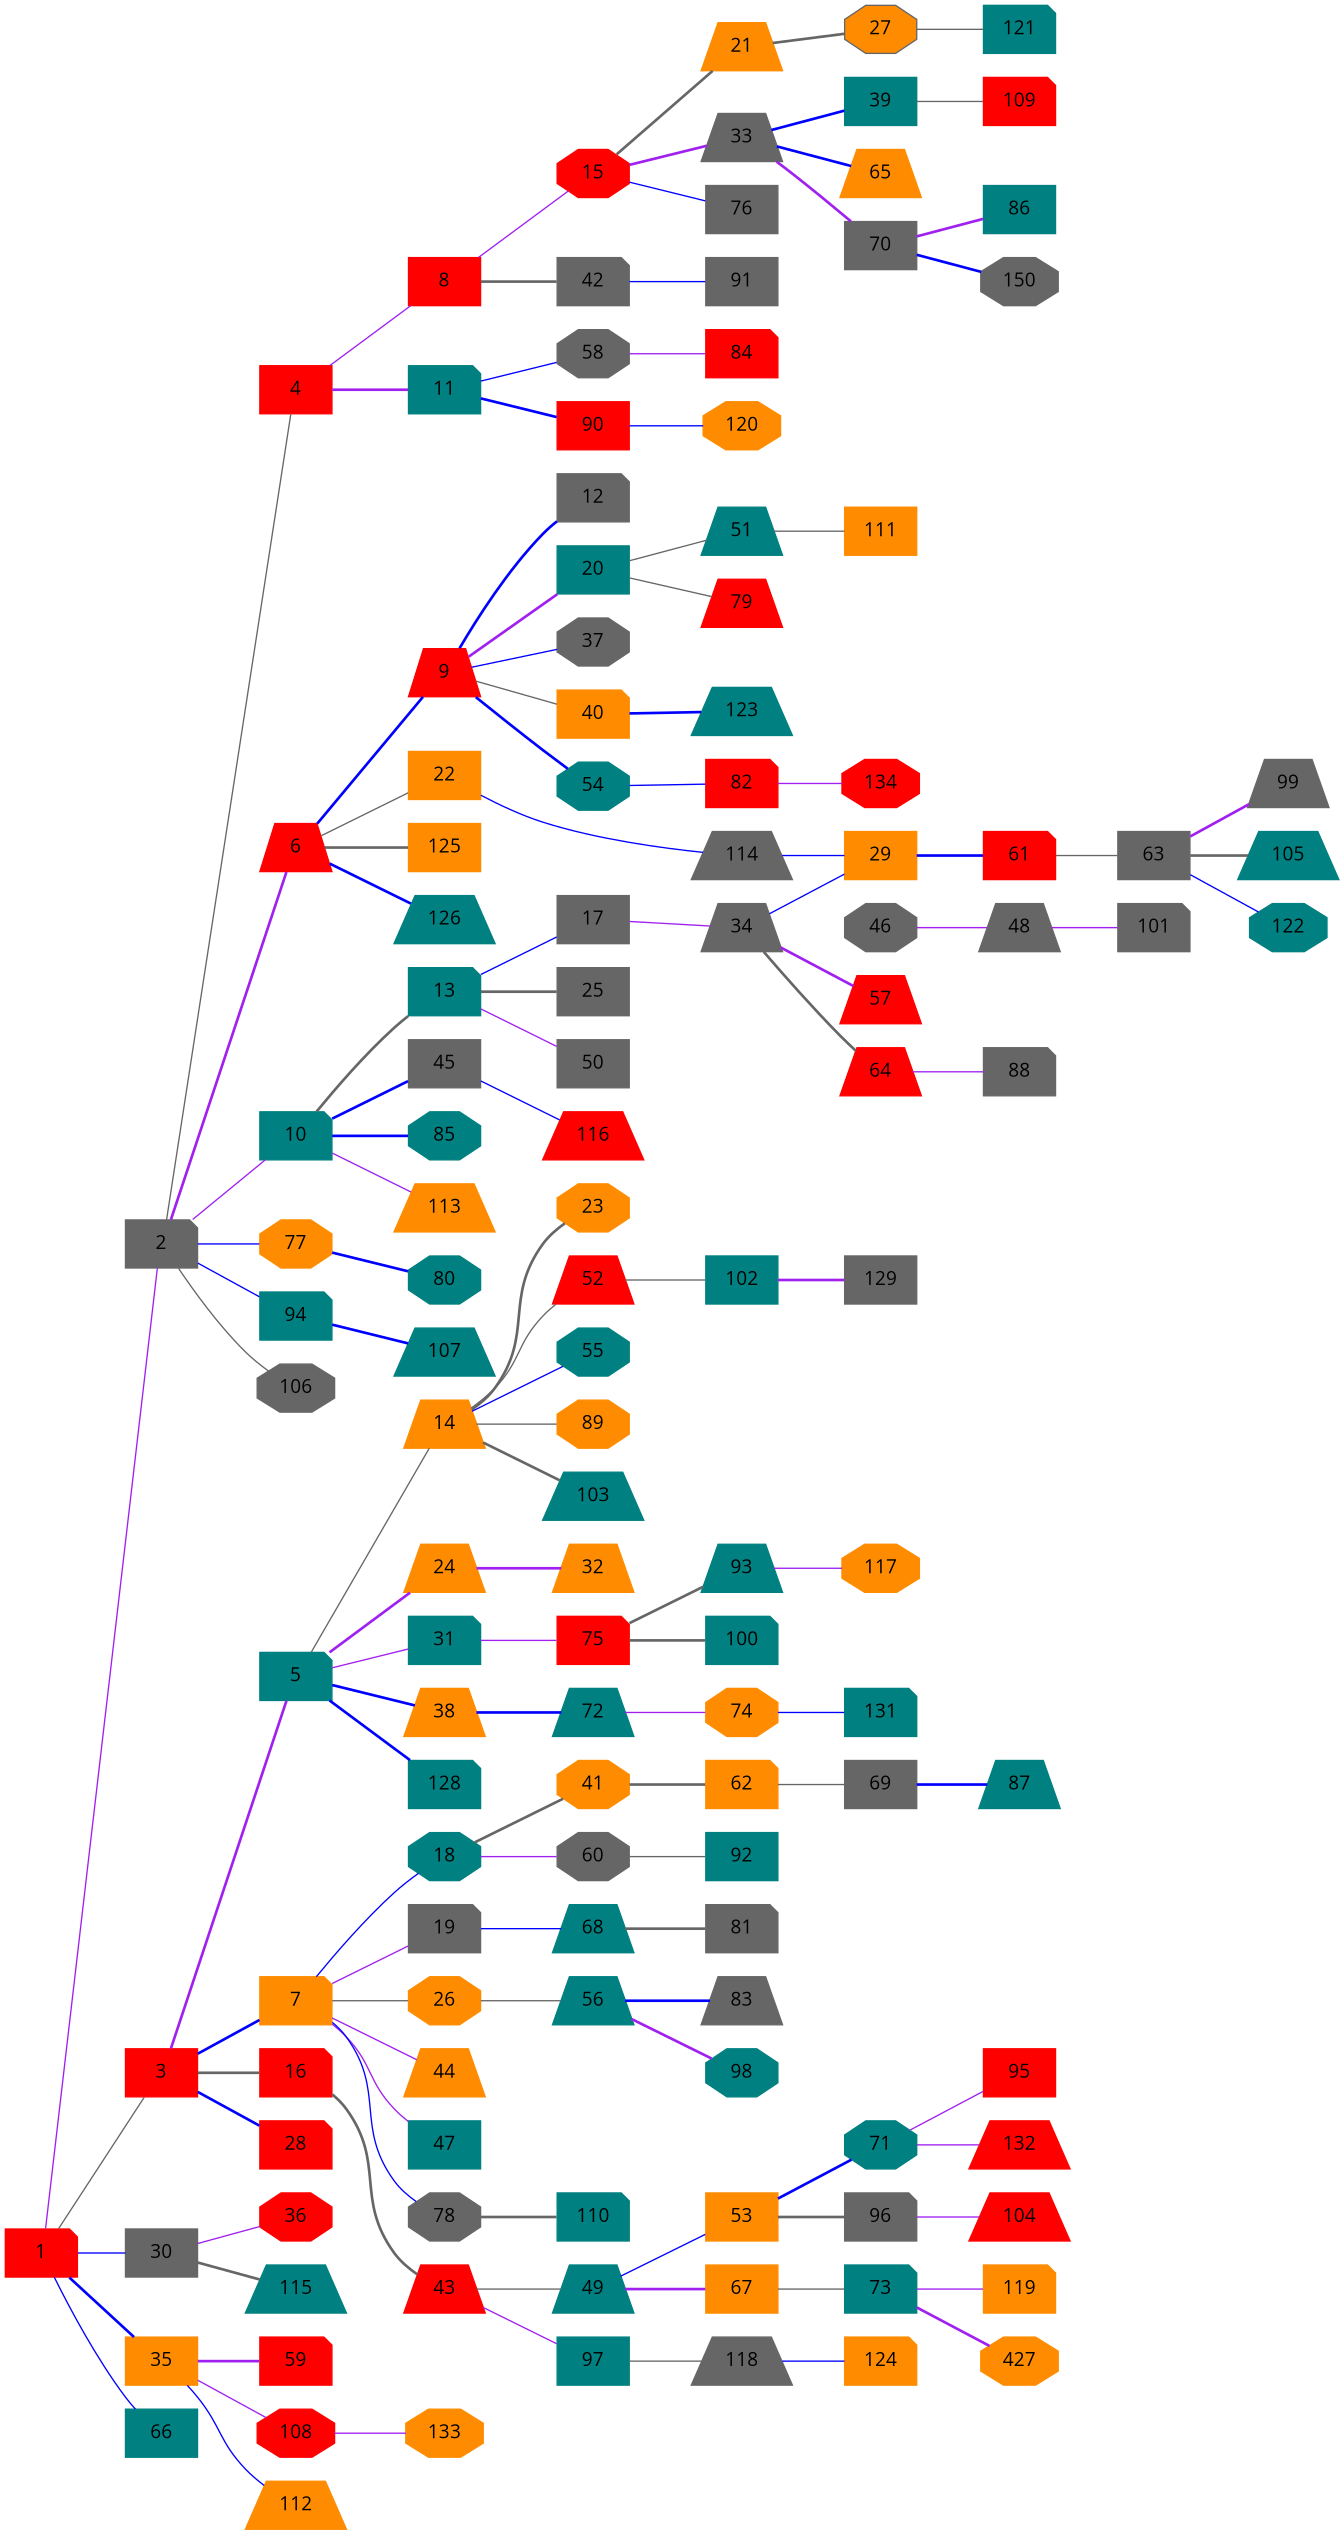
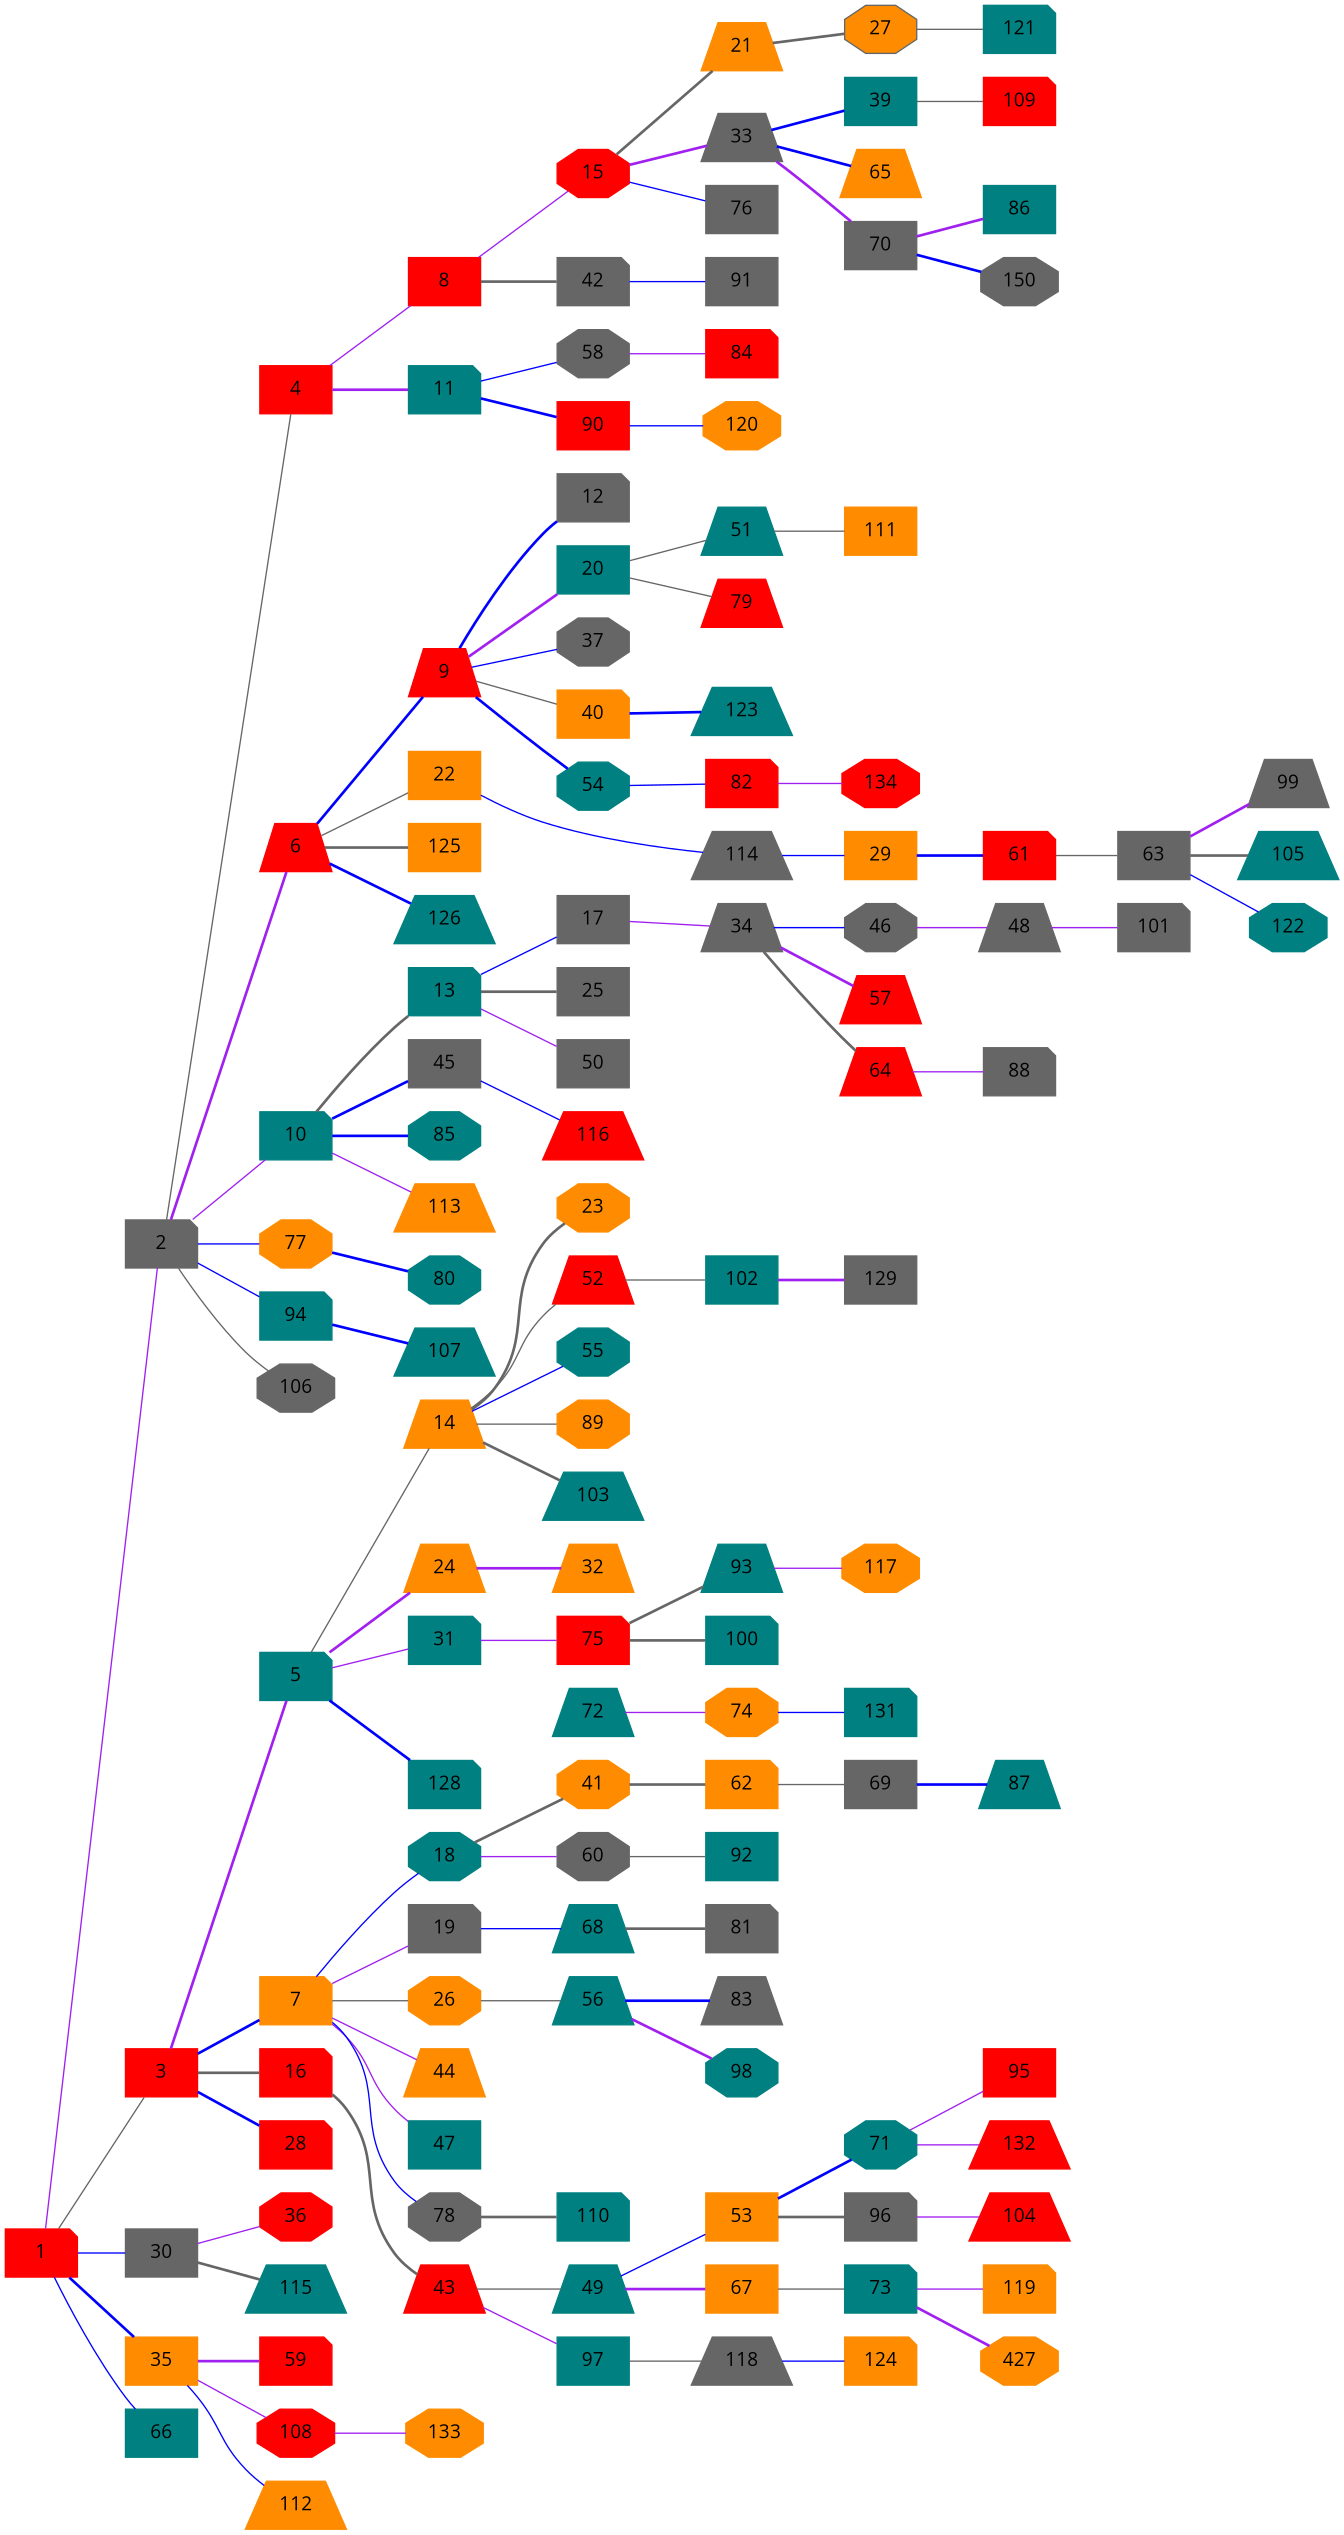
edge "29" -- "34": now "46" -- "34"
node "38": removed
